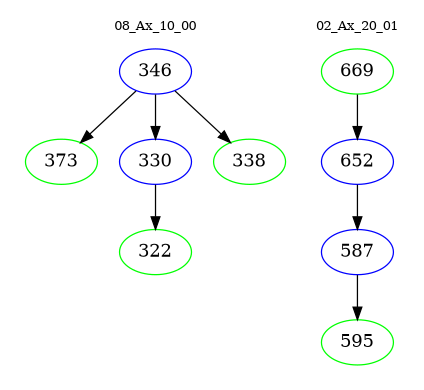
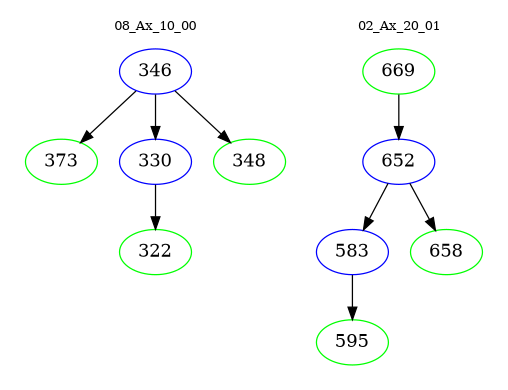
node "338": label "338" -> "348"
node "587": label "587" -> "583"
node "658": added
